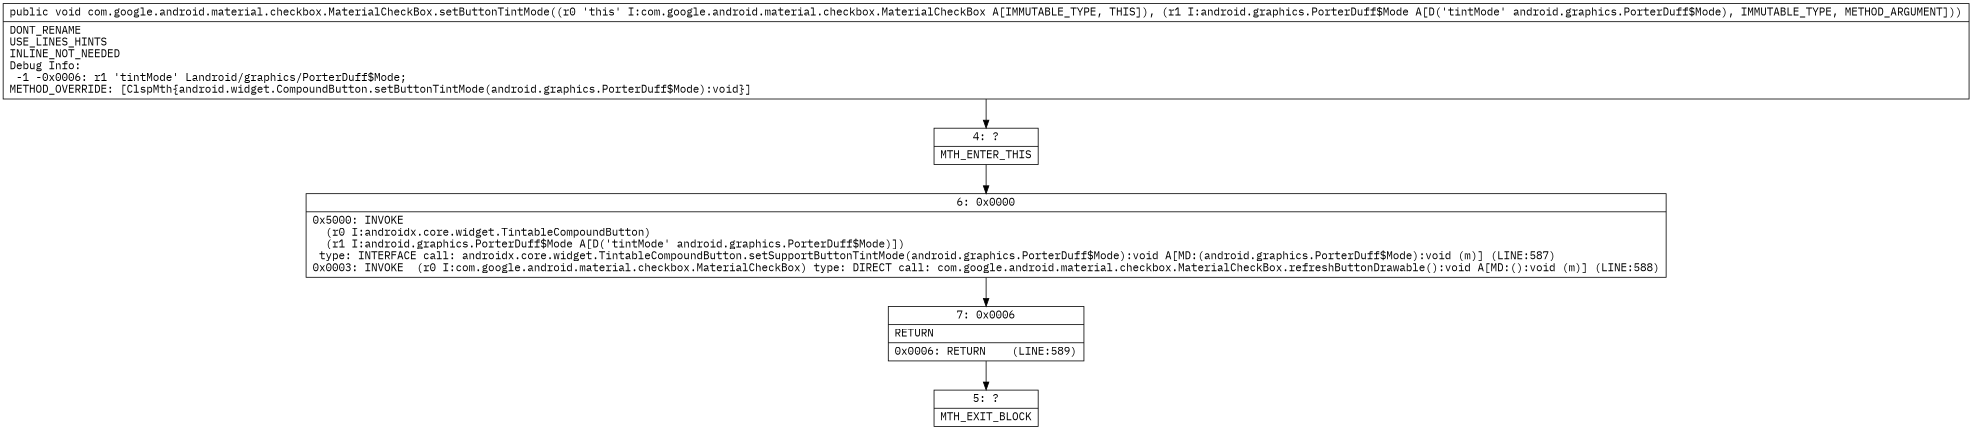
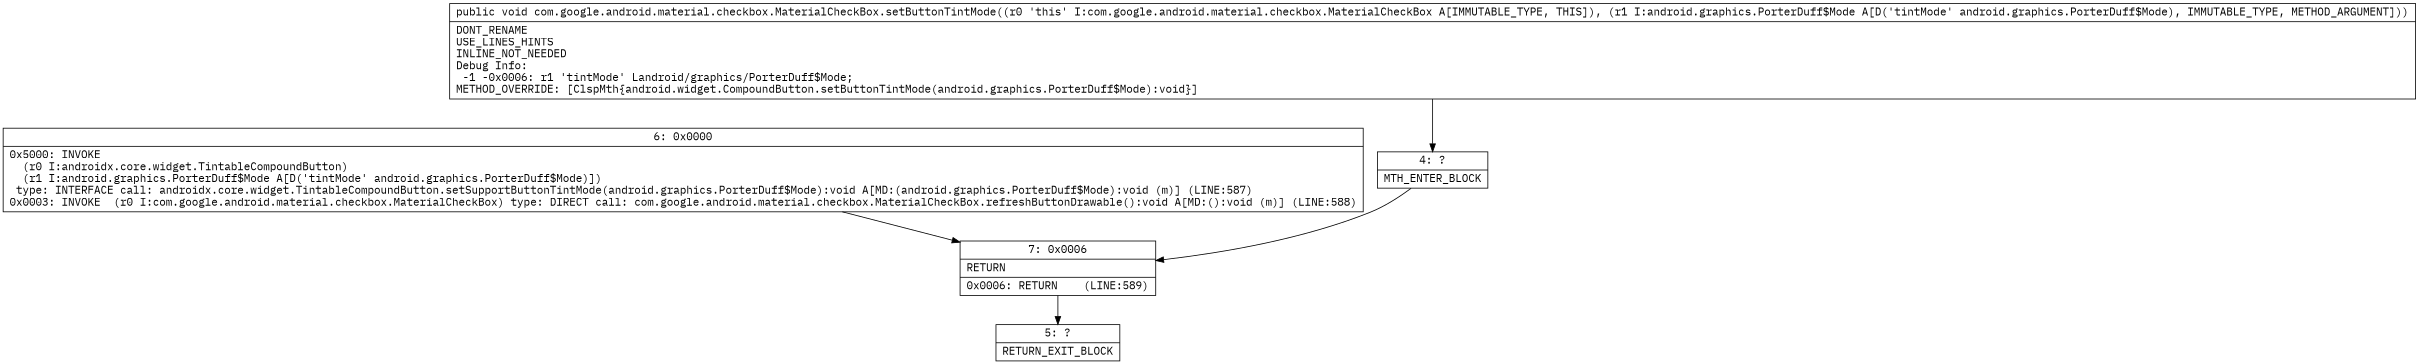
node "4: ?": text "MTH_ENTER_THIS" -> "MTH_ENTER_BLOCK"
edge "4: ?" -> "6: 0x0000": now "4: ?" -> "7: 0x0006"
node "5: ?": text "MTH_EXIT_BLOCK" -> "RETURN_EXIT_BLOCK"
